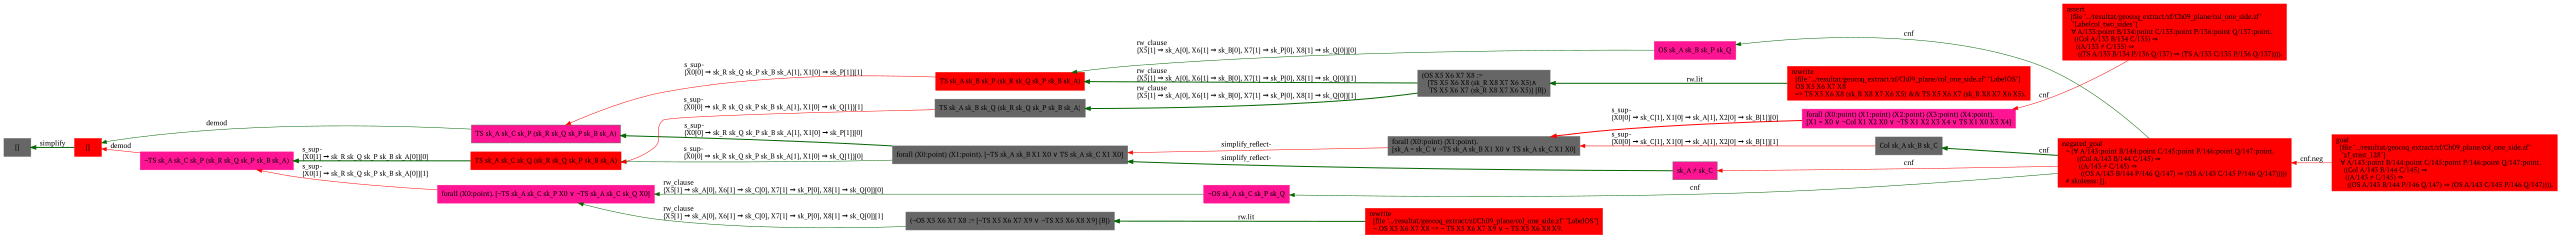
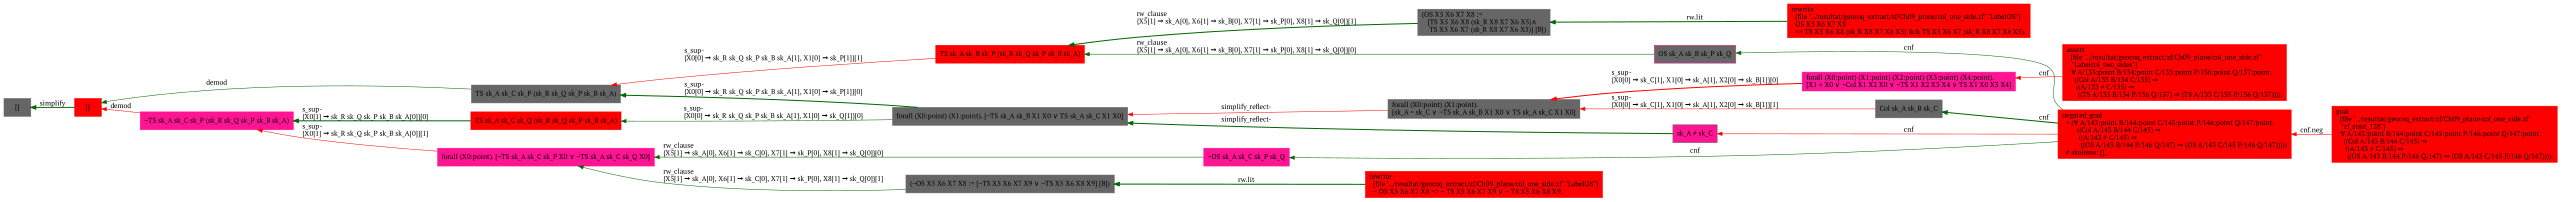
node "OS sk_A sk_B sk_P sk_Q": fillcolor deeppink -> gray40
node "TS sk_A sk_B sk_Q (sk_R sk_Q sk_P sk_B sk_A)": removed
node "TS sk_A sk_C sk_P (sk_R sk_Q sk_P sk_B sk_A)": fillcolor deeppink -> gray40
